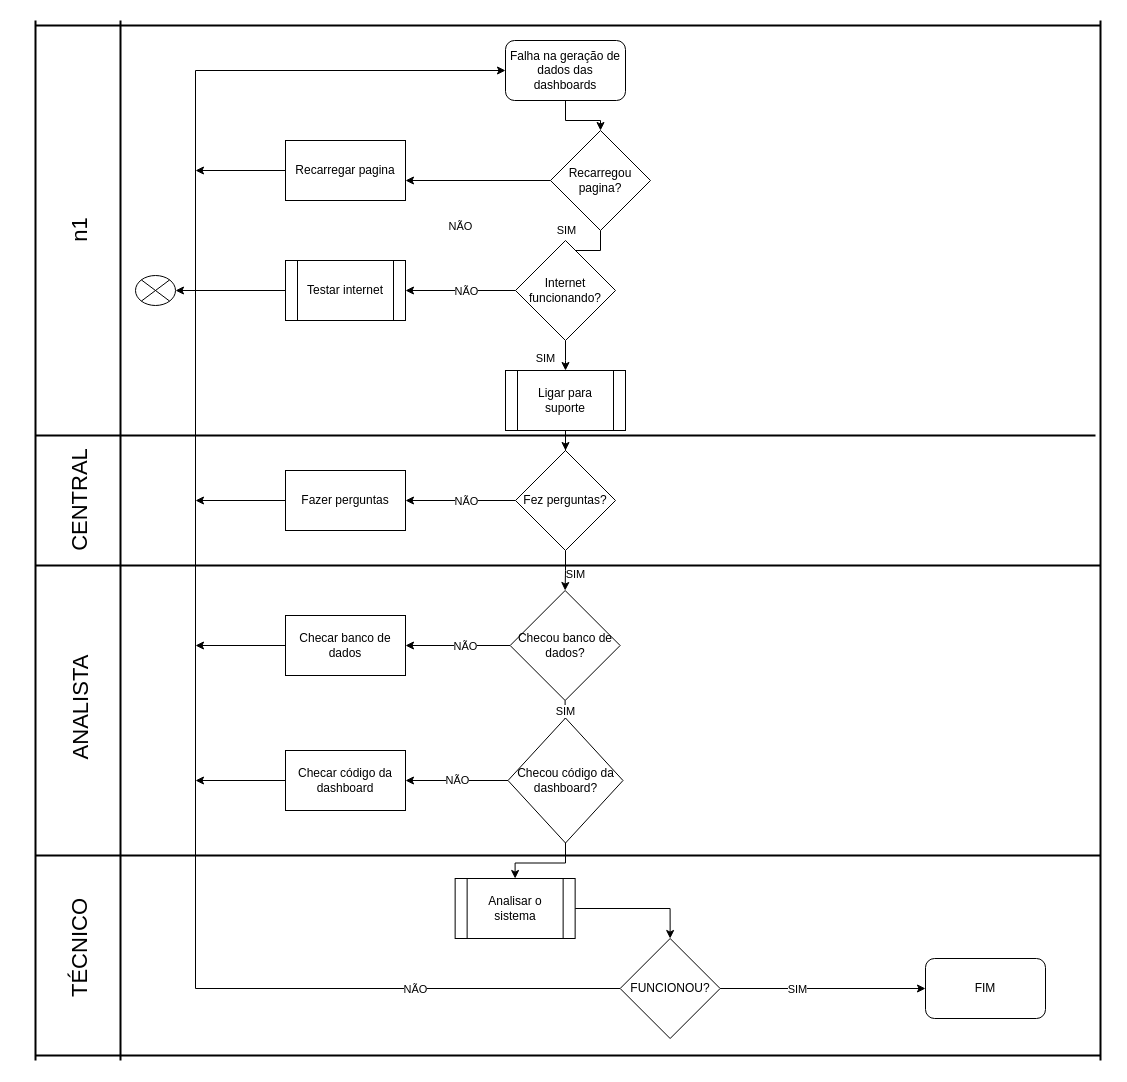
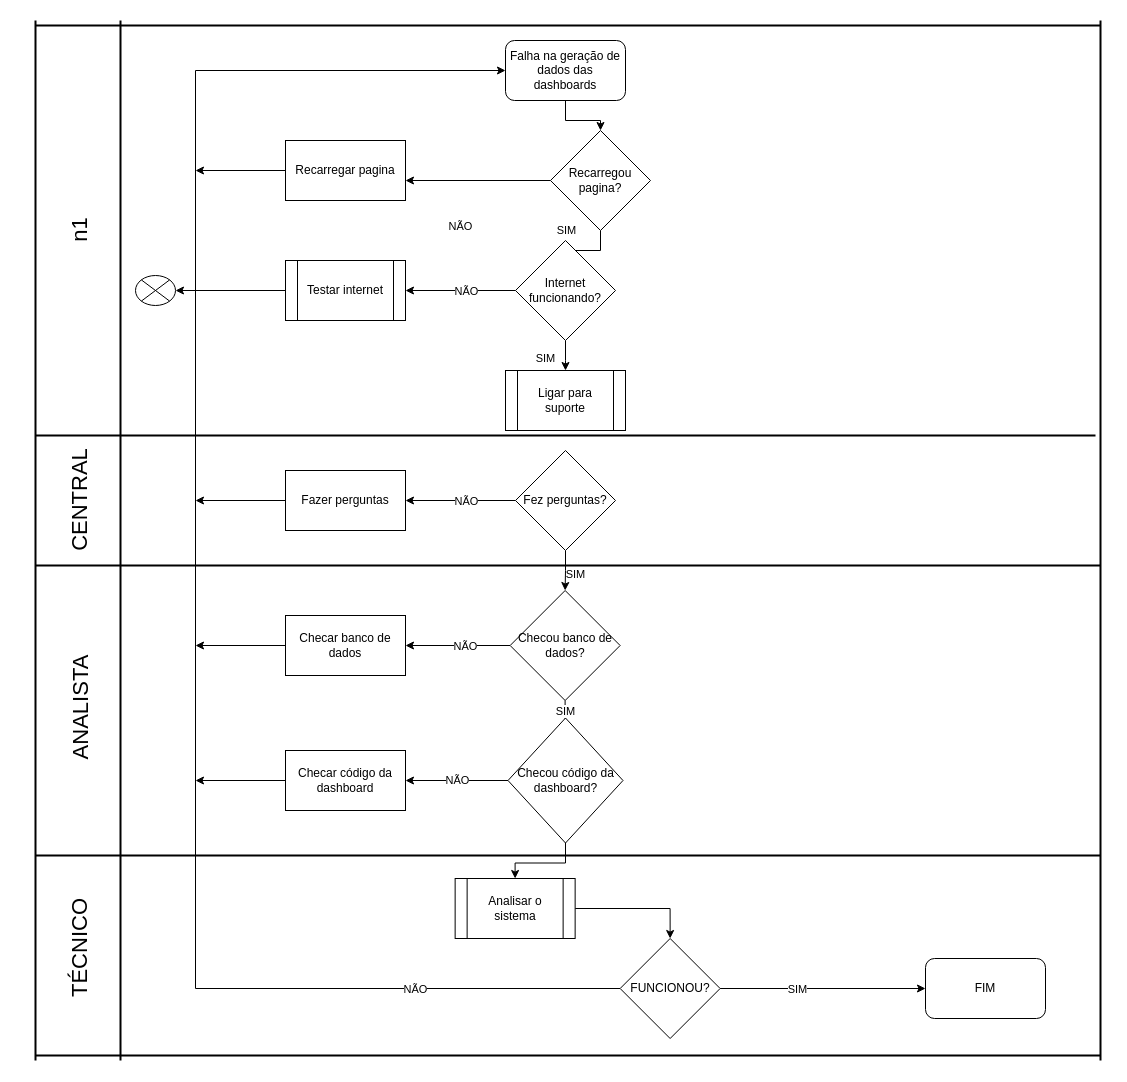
edge "Ligar para suporte" -> "Fez perguntas?": removed
